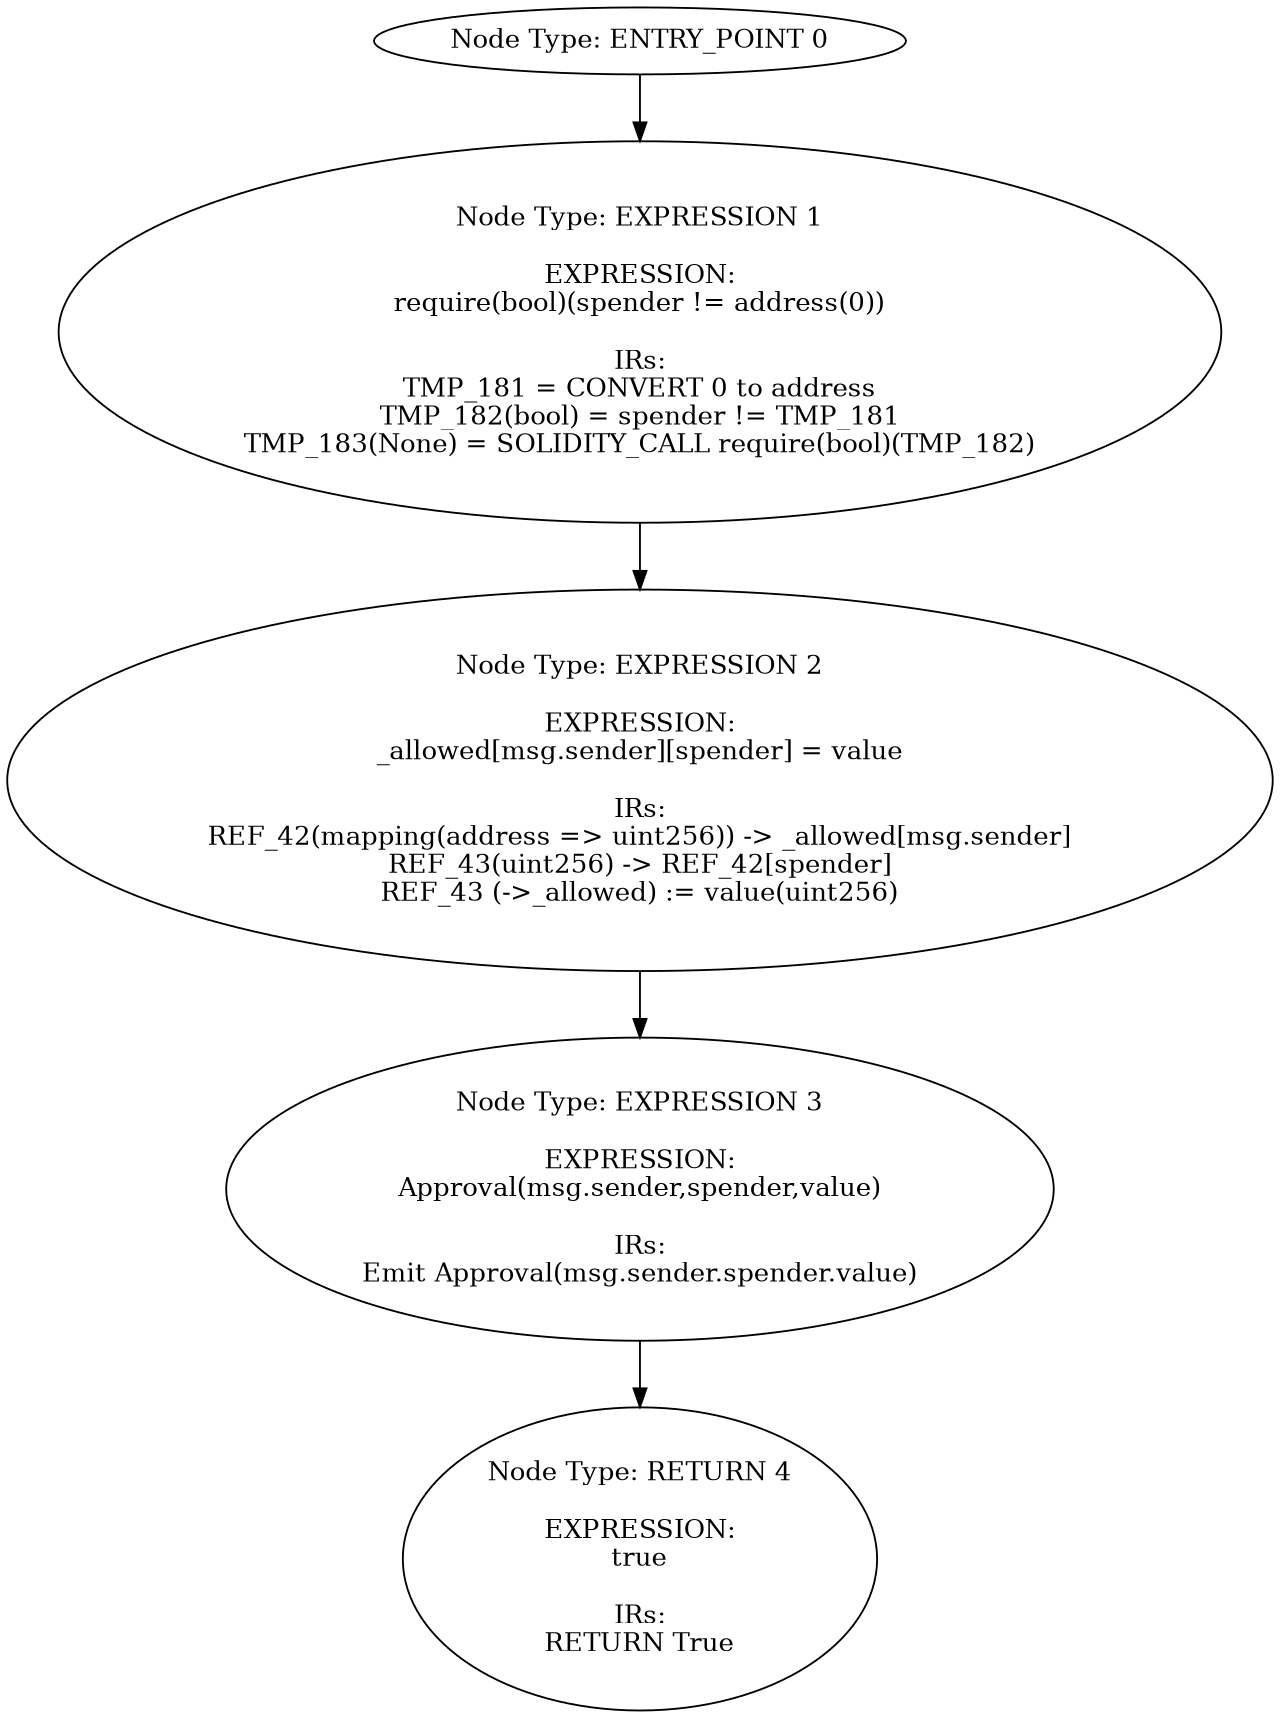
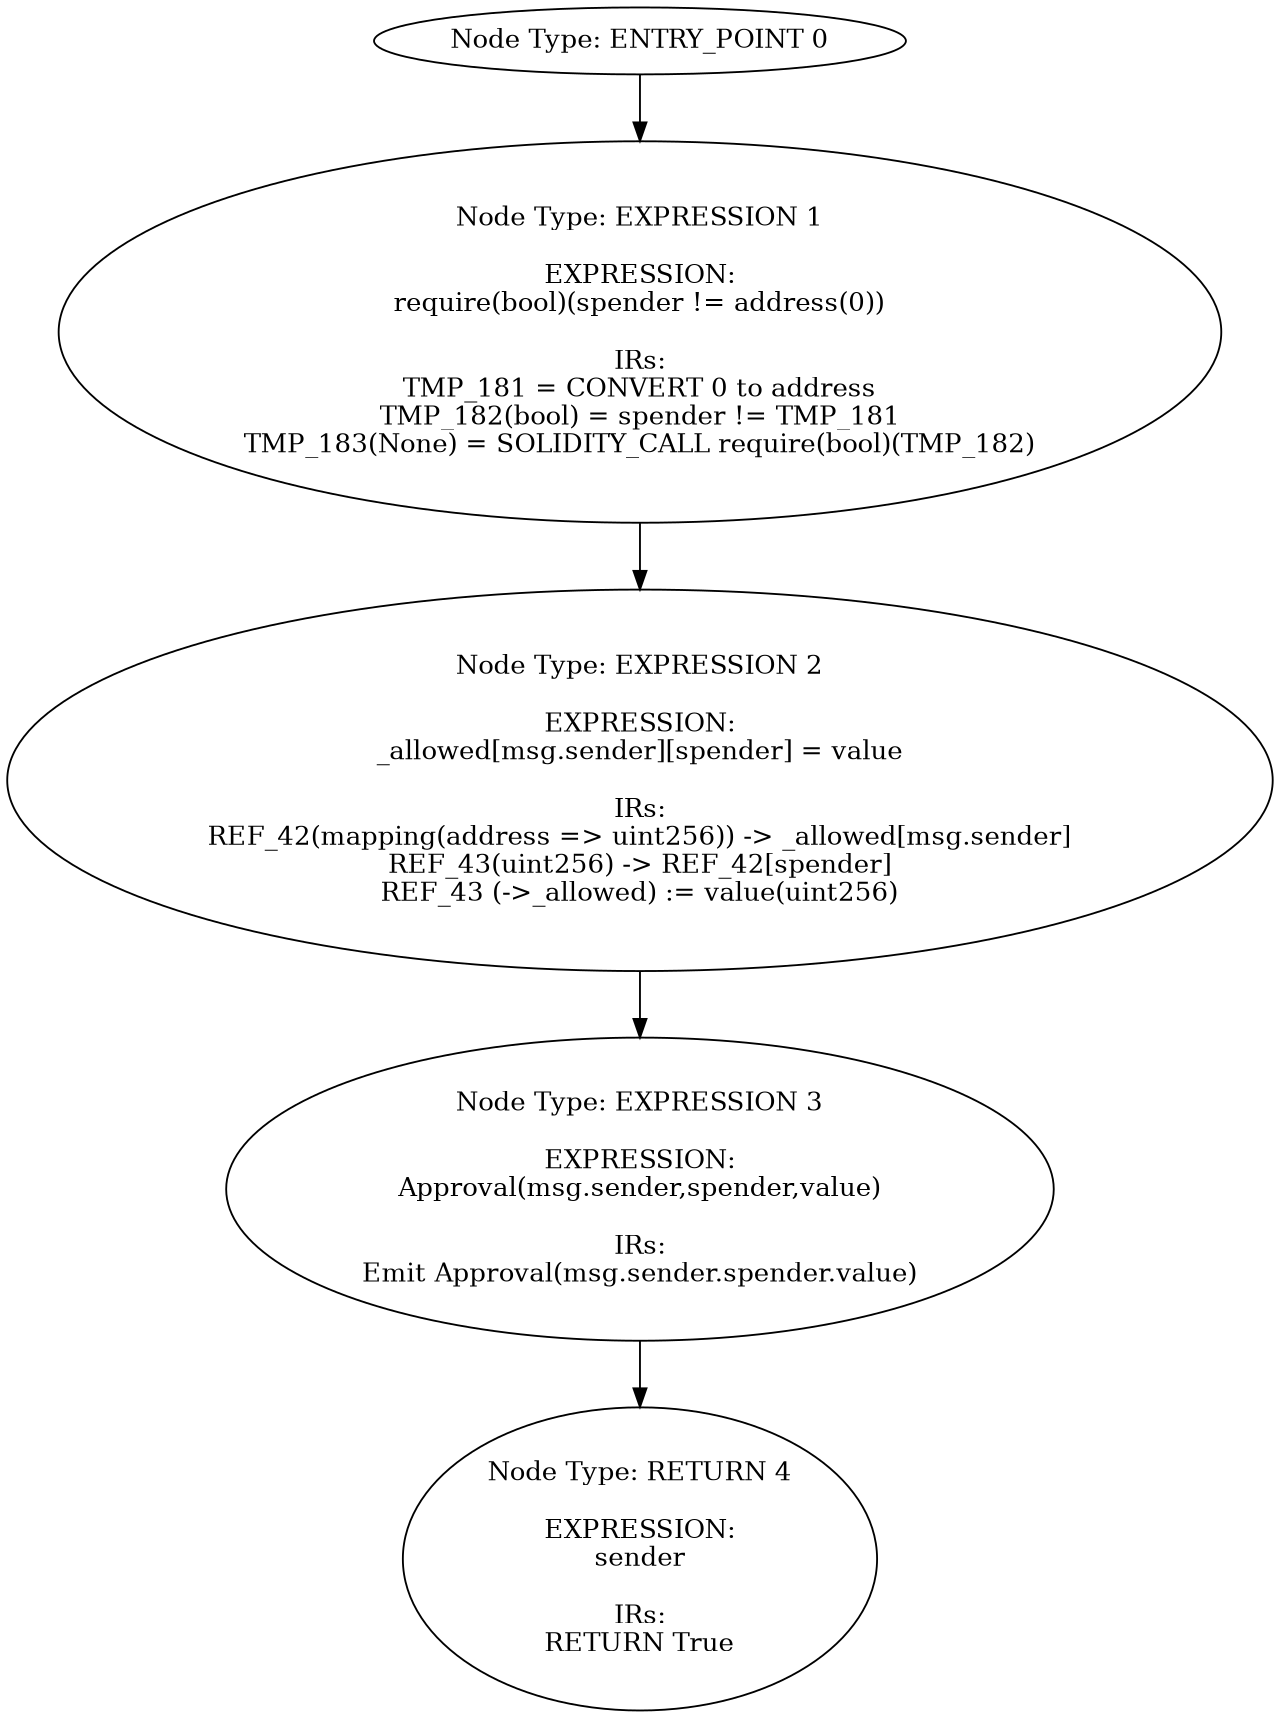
node "Node Type: RETURN 4 EXPRESSION: true IRs: RETURN True": label "Node Type: RETURN 4 EXPRESSION: true IRs: RETURN True" -> "Node Type: RETURN 4 EXPRESSION: sender IRs: RETURN True"
